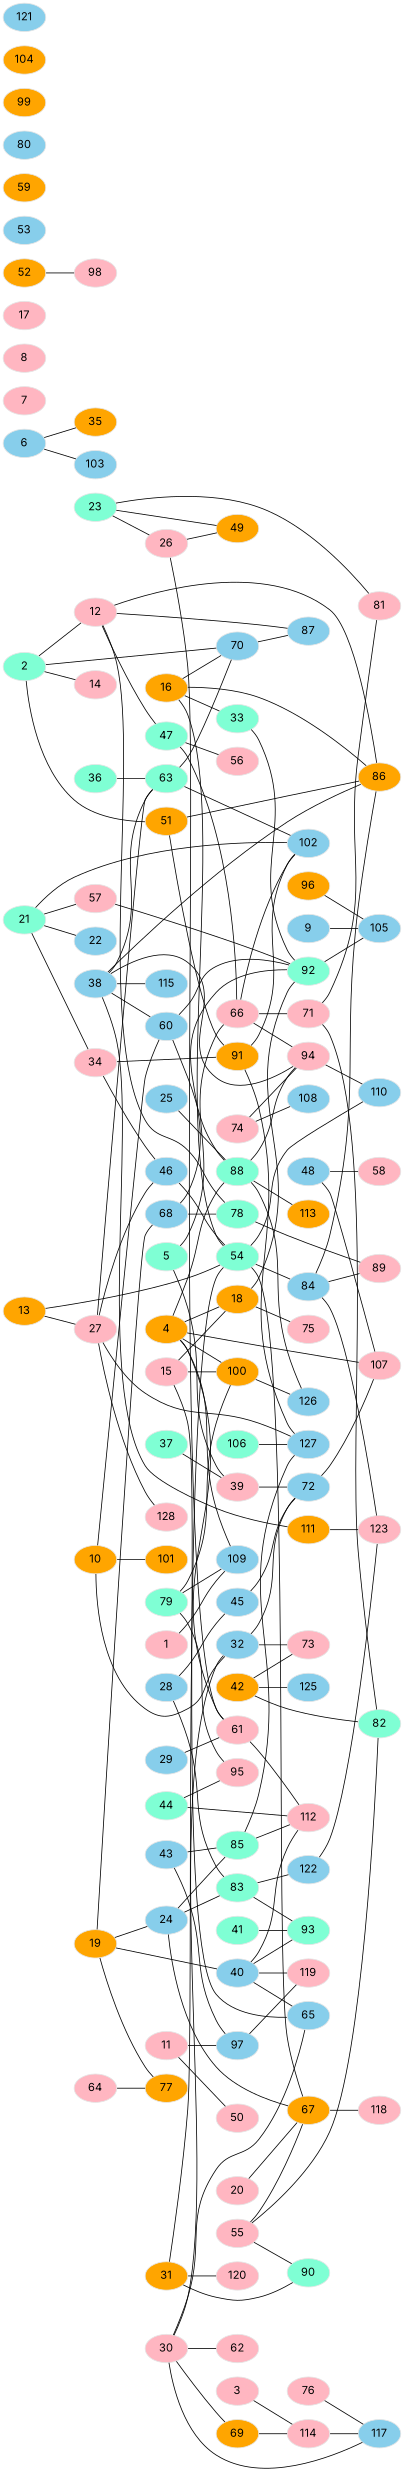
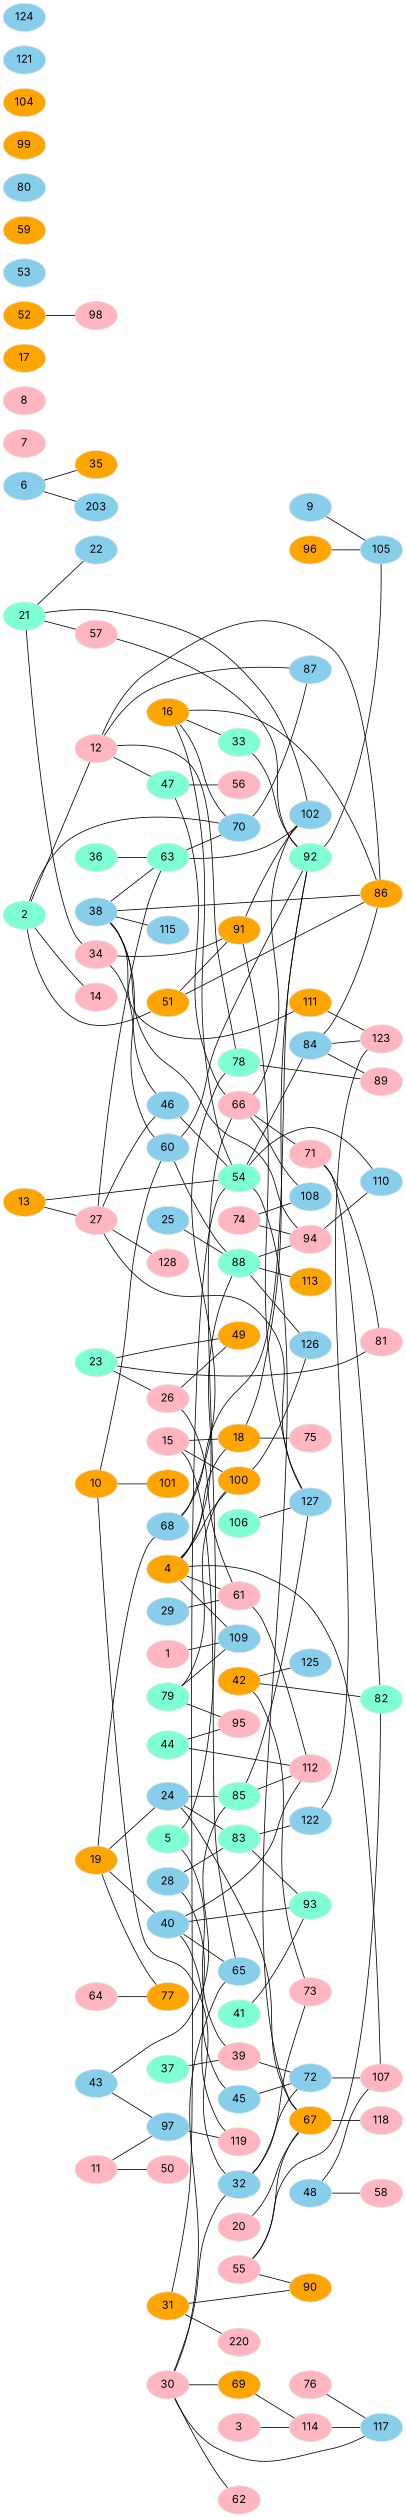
node "124": added
node "17": fillcolor lightpink -> orange
node "103": label "103" -> "203"
edge "66" -- "94": now "66" -- "108"
node "90": fillcolor aquamarine -> orange
node "120": label "120" -> "220"
